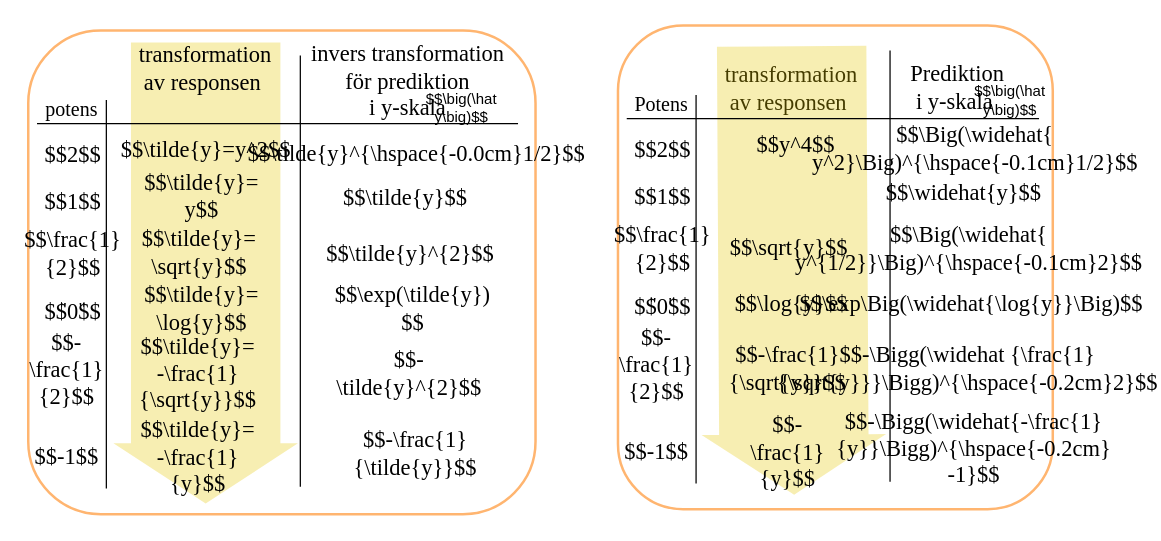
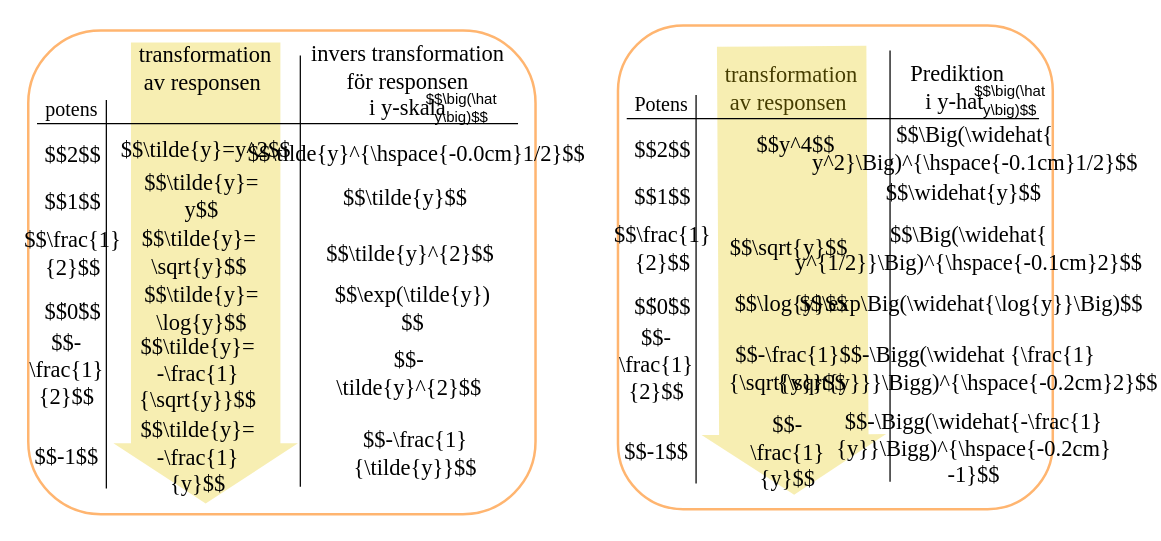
node "invers transformation för prediktion i y-skala": label "invers transformation för prediktion i y-skala" -> "invers transformation för responsen i y-skala"
node "Prediktion i y-skala": label "Prediktion i y-skala" -> "Prediktion i y-hat"
